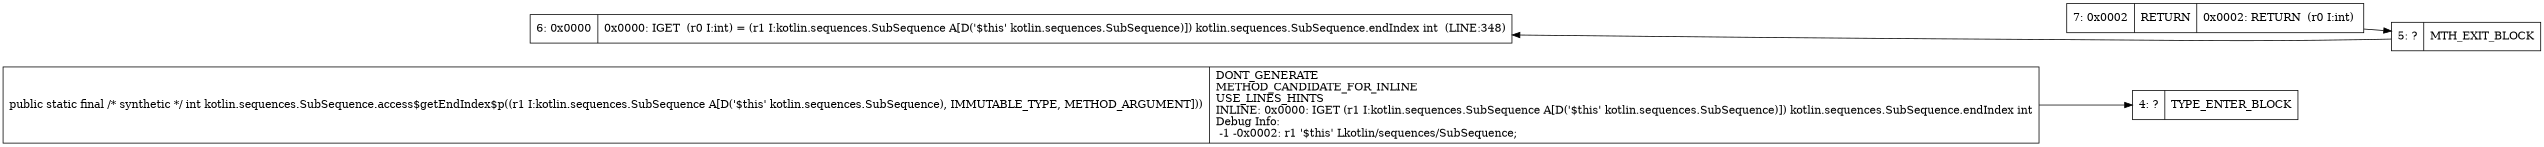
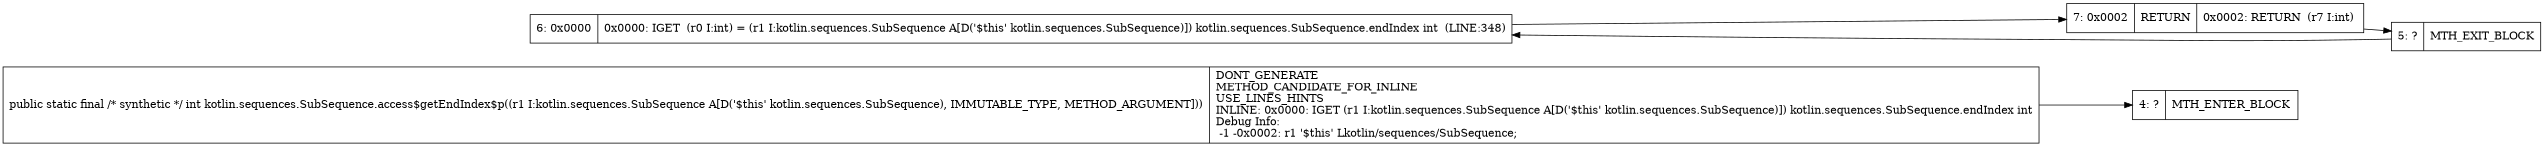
node "7: 0x0002": text "0x0002: RETURN  (r0 I:int)" -> "0x0002: RETURN  (r7 I:int)"
edge "6: 0x0000" -> "7: 0x0002": added
node "4: ?": text "TYPE_ENTER_BLOCK" -> "MTH_ENTER_BLOCK"
